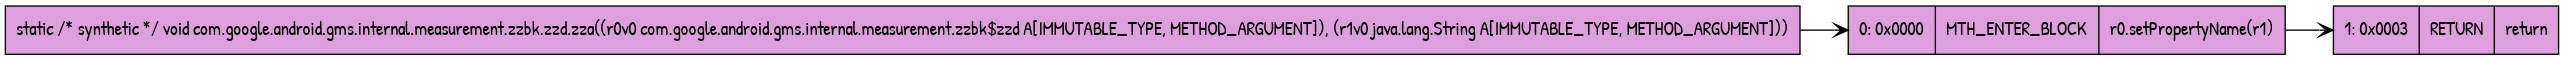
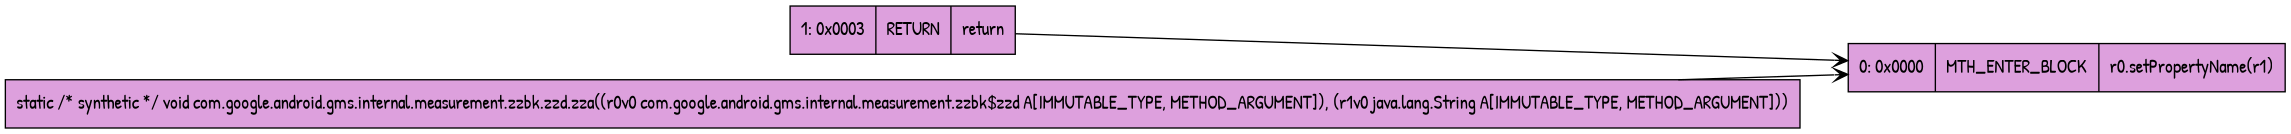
edge "0: 0x0000" -> "1: 0x0003": reversed
